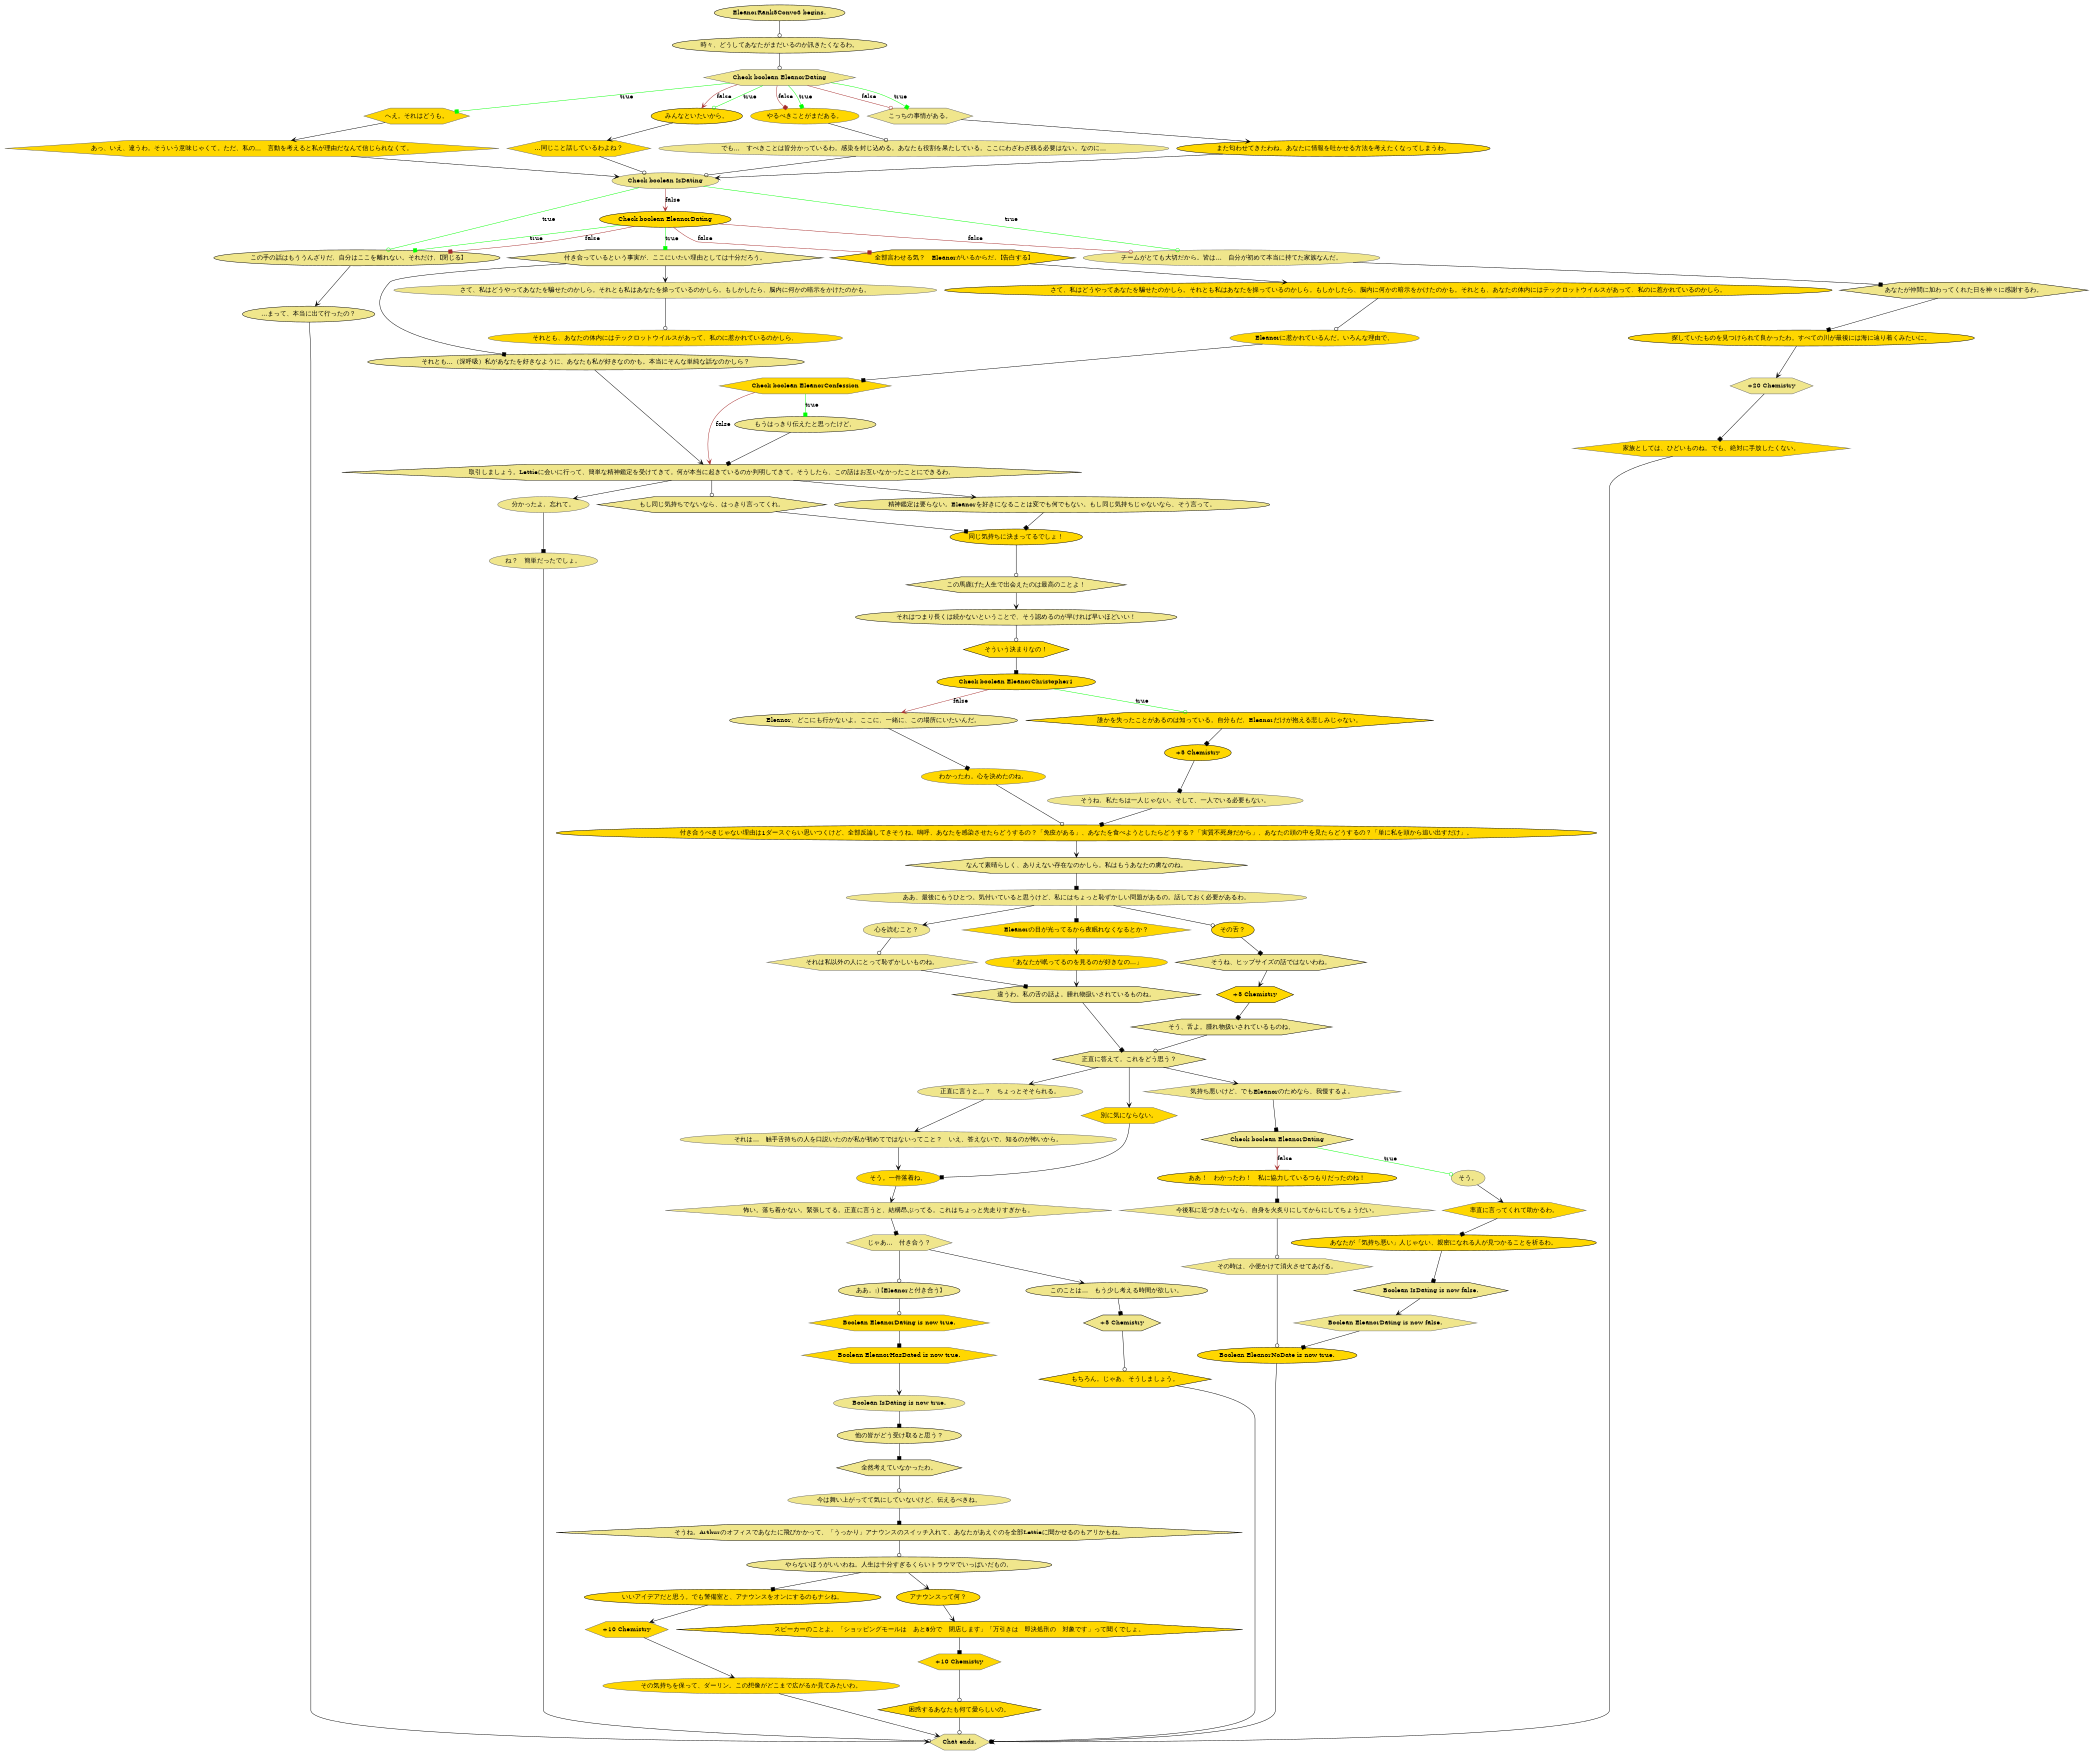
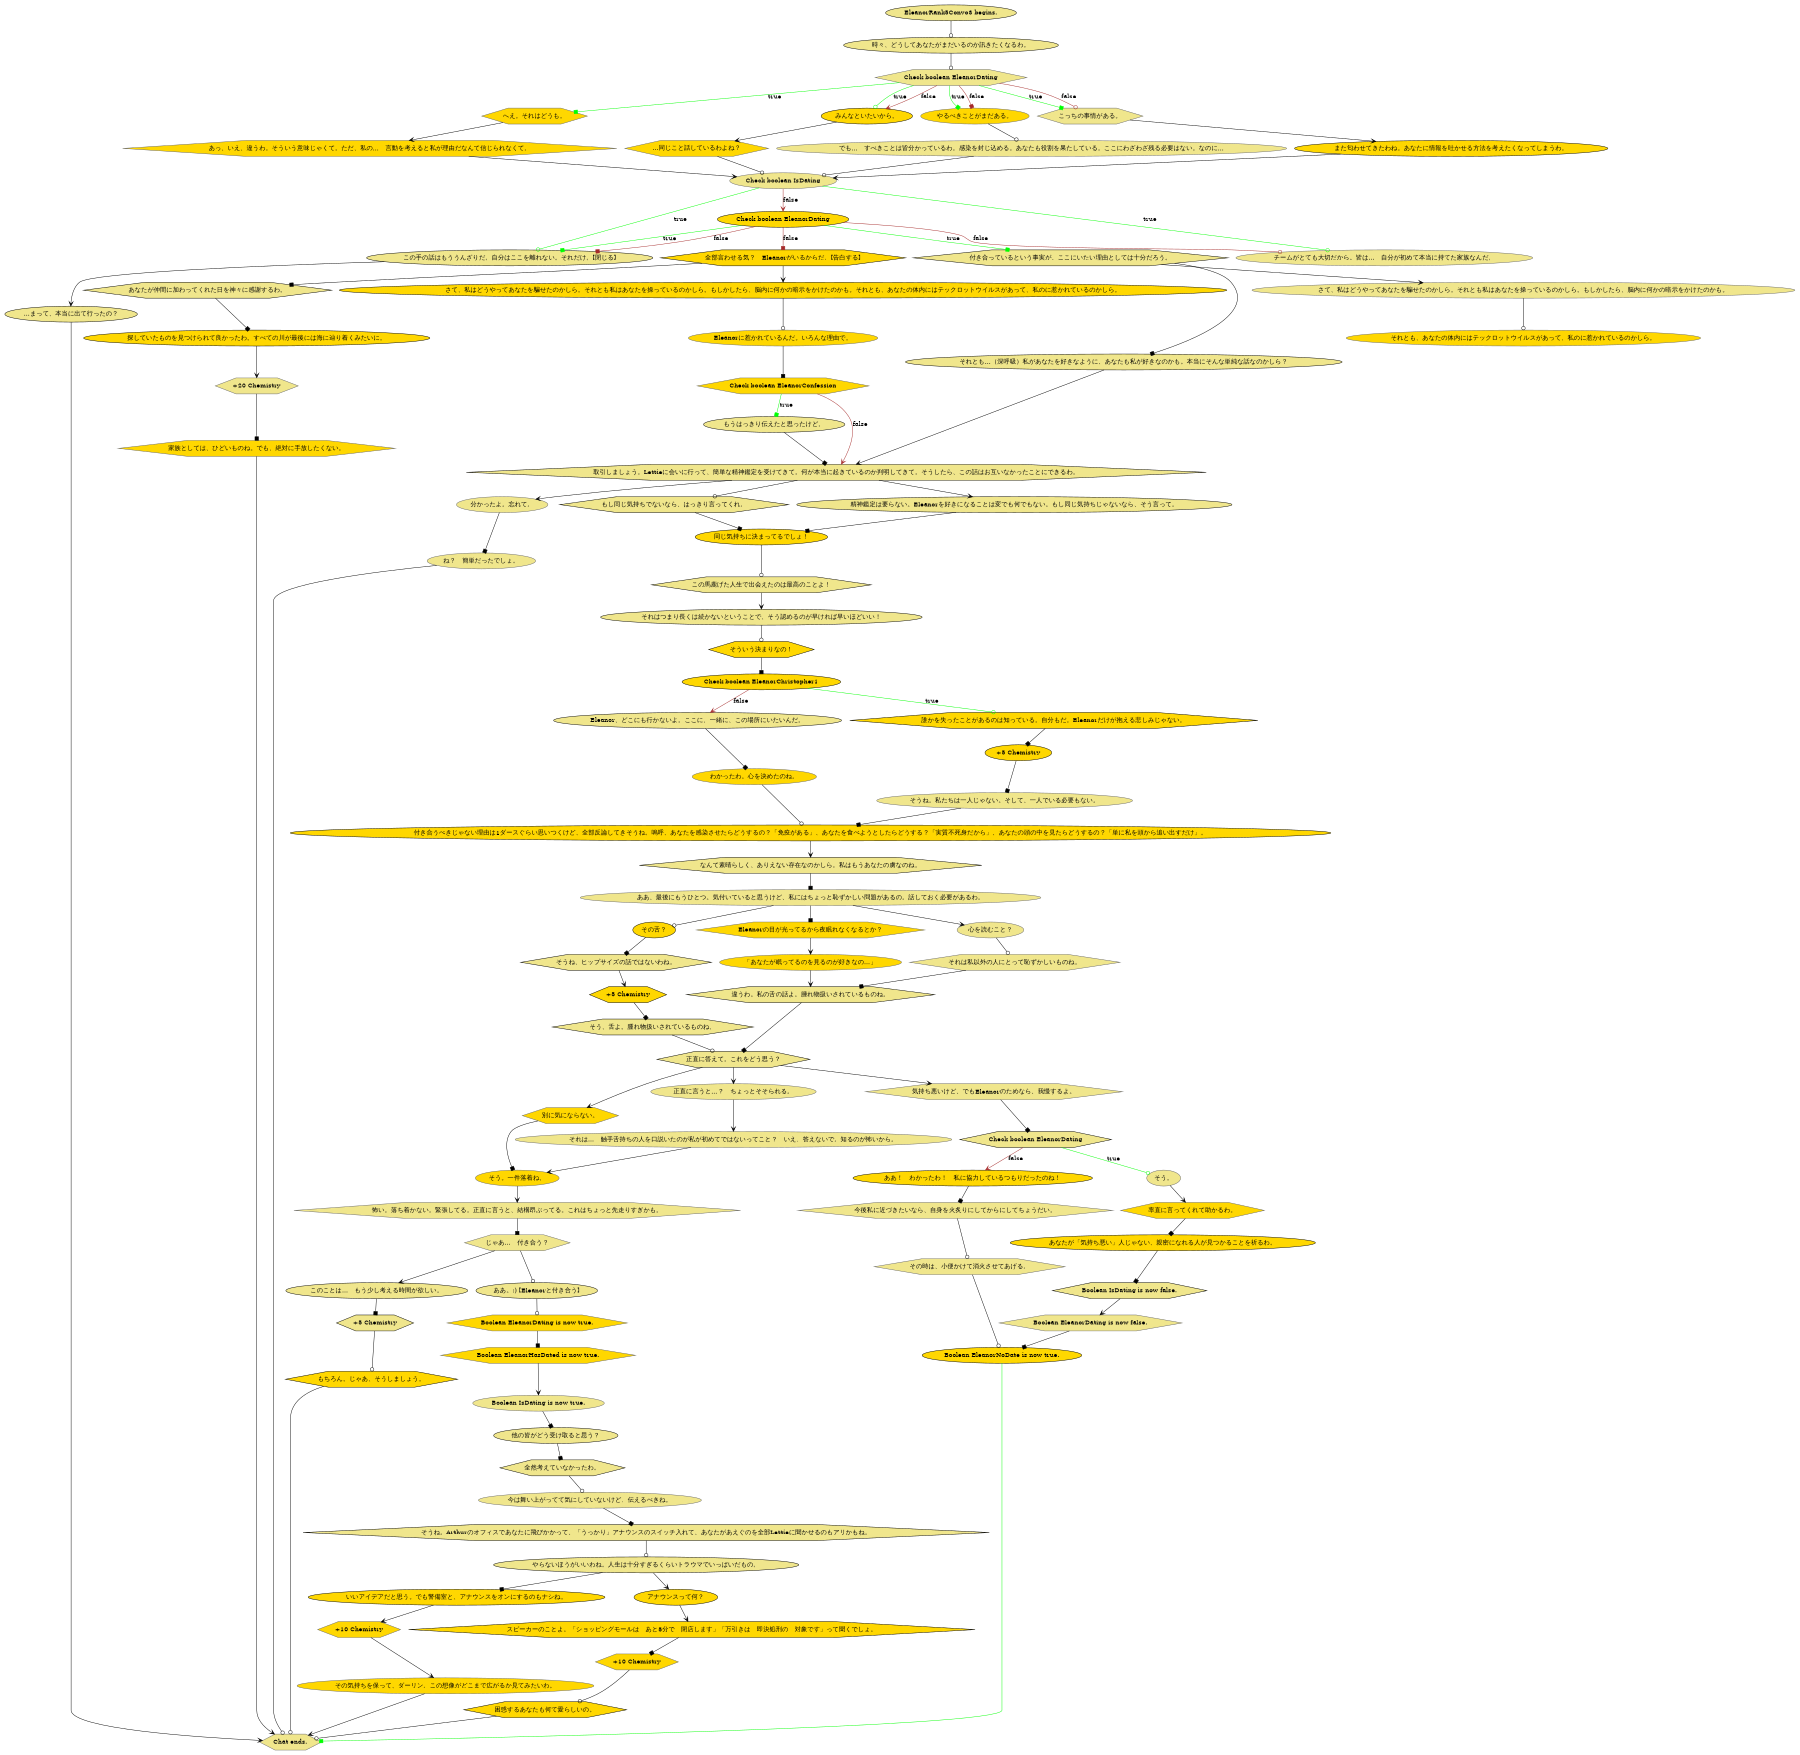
edge "チームがとても大切だから。皆は…　自分が初めて本当に持てた家族なんだ。" -> "あなたが仲間に加わってくれた日を神々に感謝するわ。": now "全部言わせる気？　Eleanorがいるからだ。[告白する]" -> "あなたが仲間に加わってくれた日を神々に感謝するわ。"
edge "Boolean EleanorNoDate is now true." -> "Chat ends.": color black -> green
